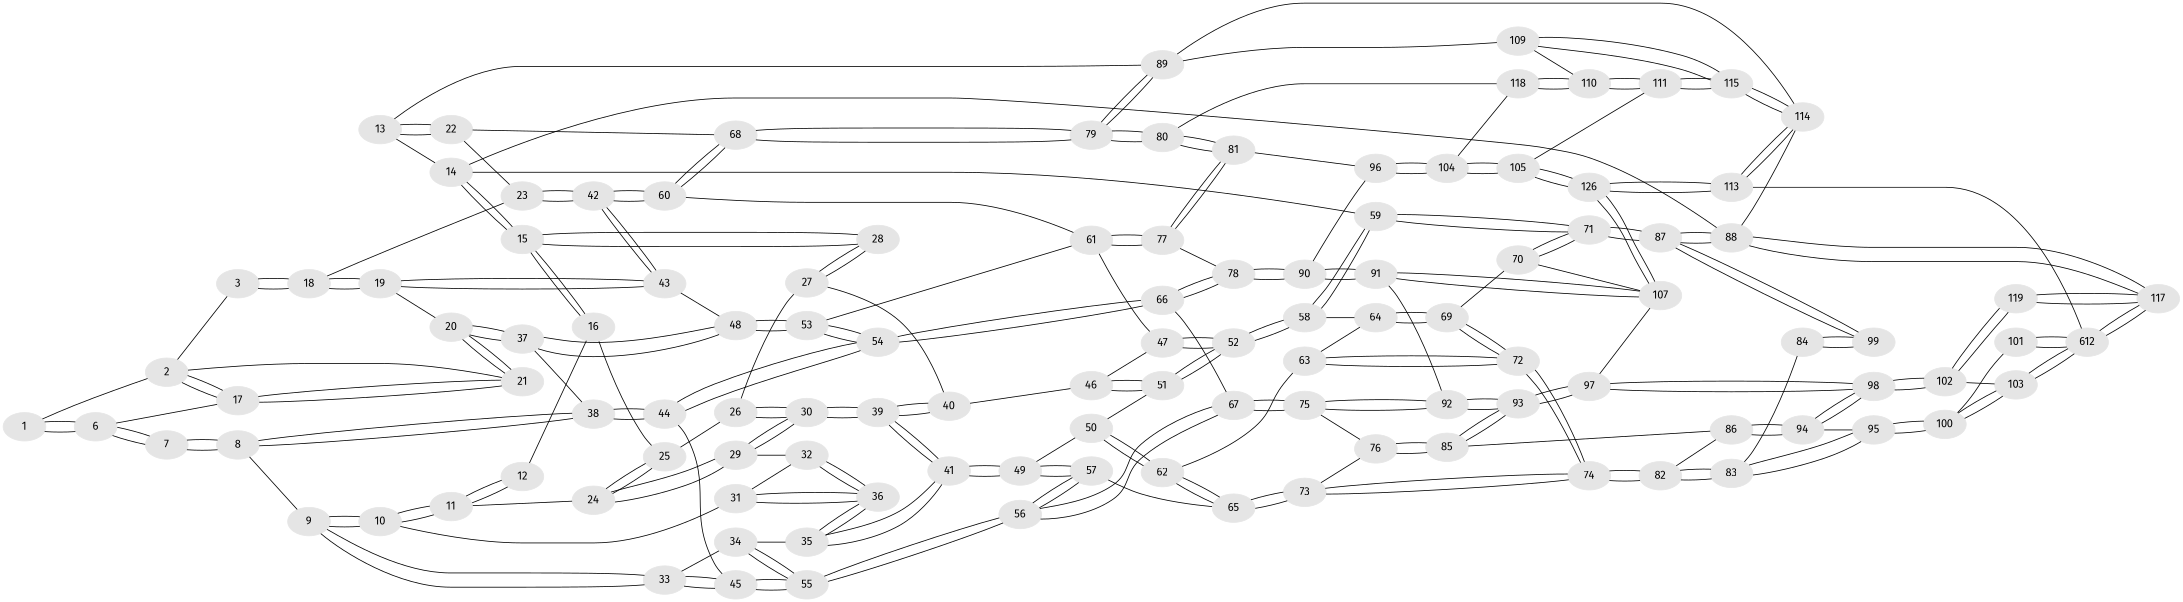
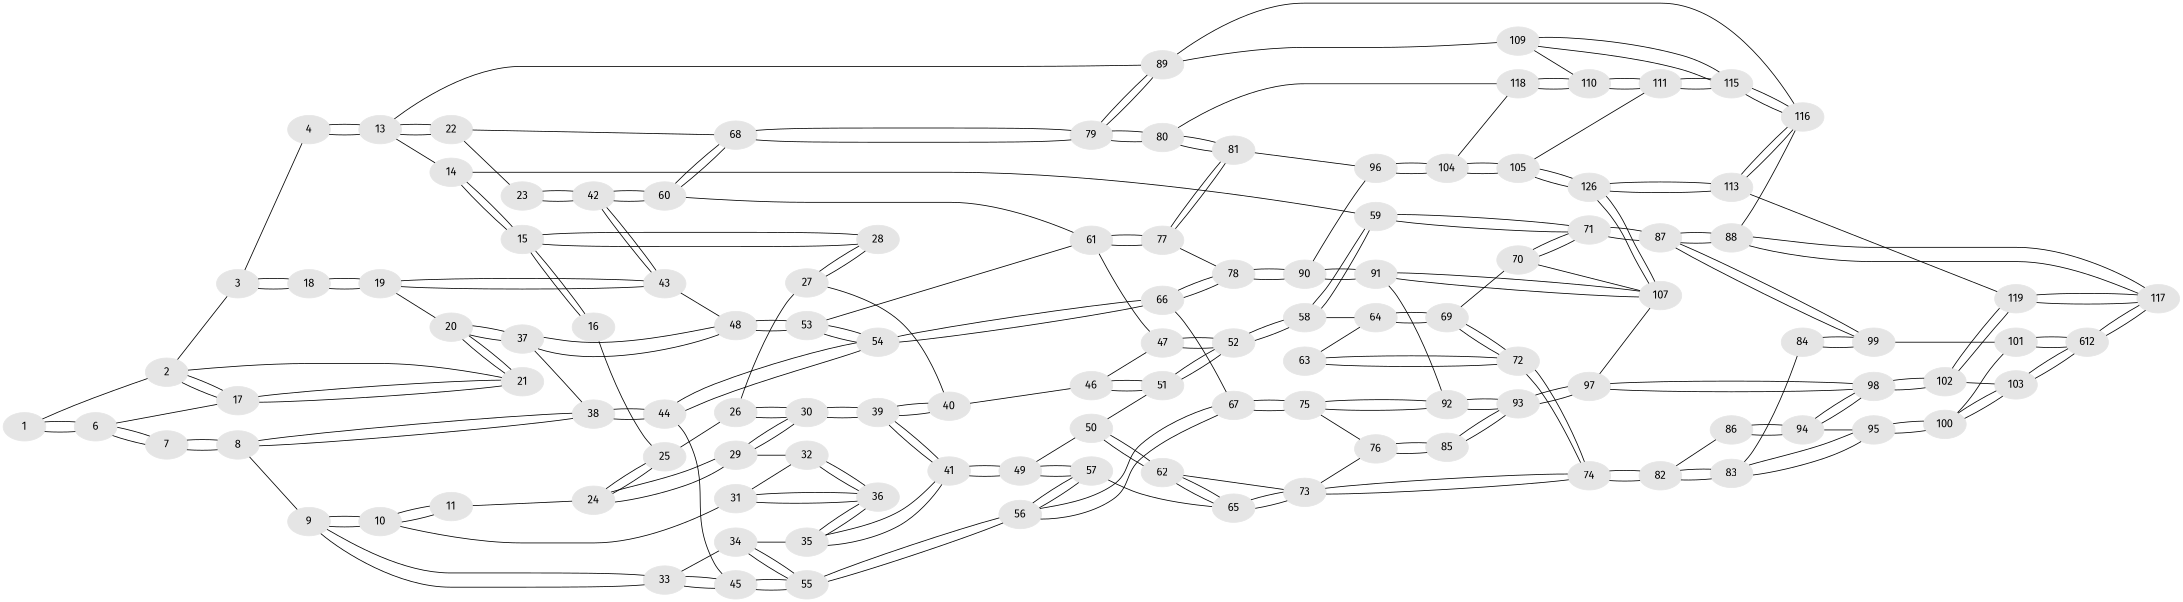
edge "14" -- "88": removed
node "114": label "114" -> "116"
node "4": added
edge "113" -- "612": now "113" -- "119"
edge "23" -- "18": removed
edge "99" -- "101": added
edge "63" -- "62": now "73" -- "62"
edge "86" -- "85": removed
node "12": removed
